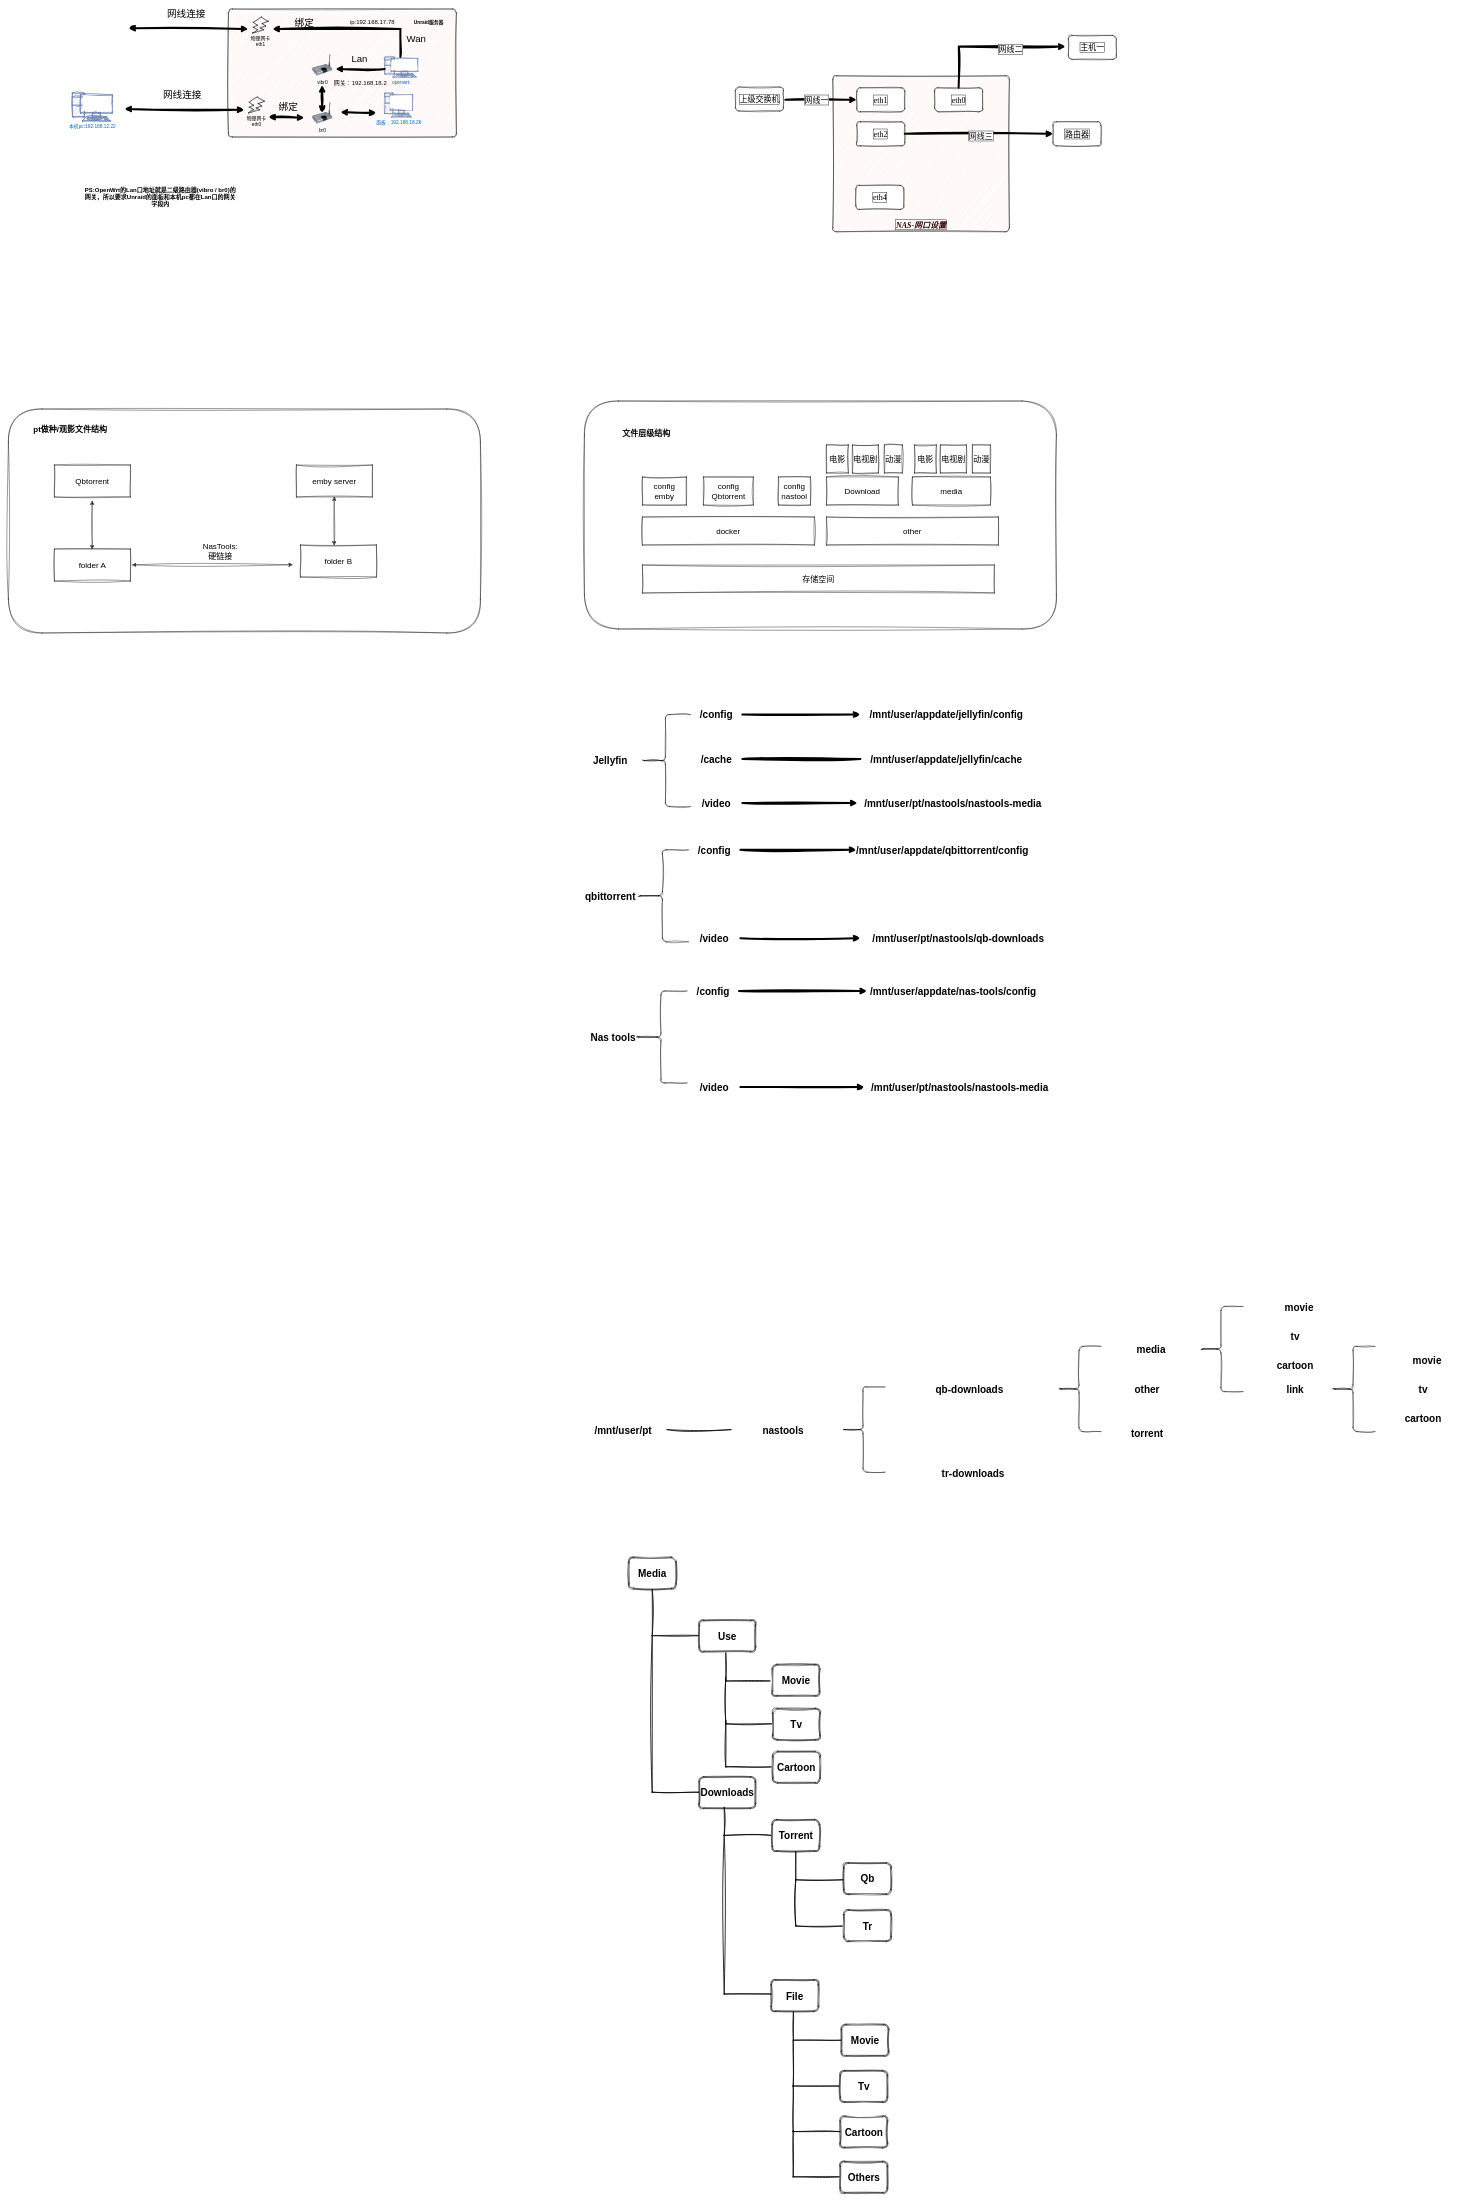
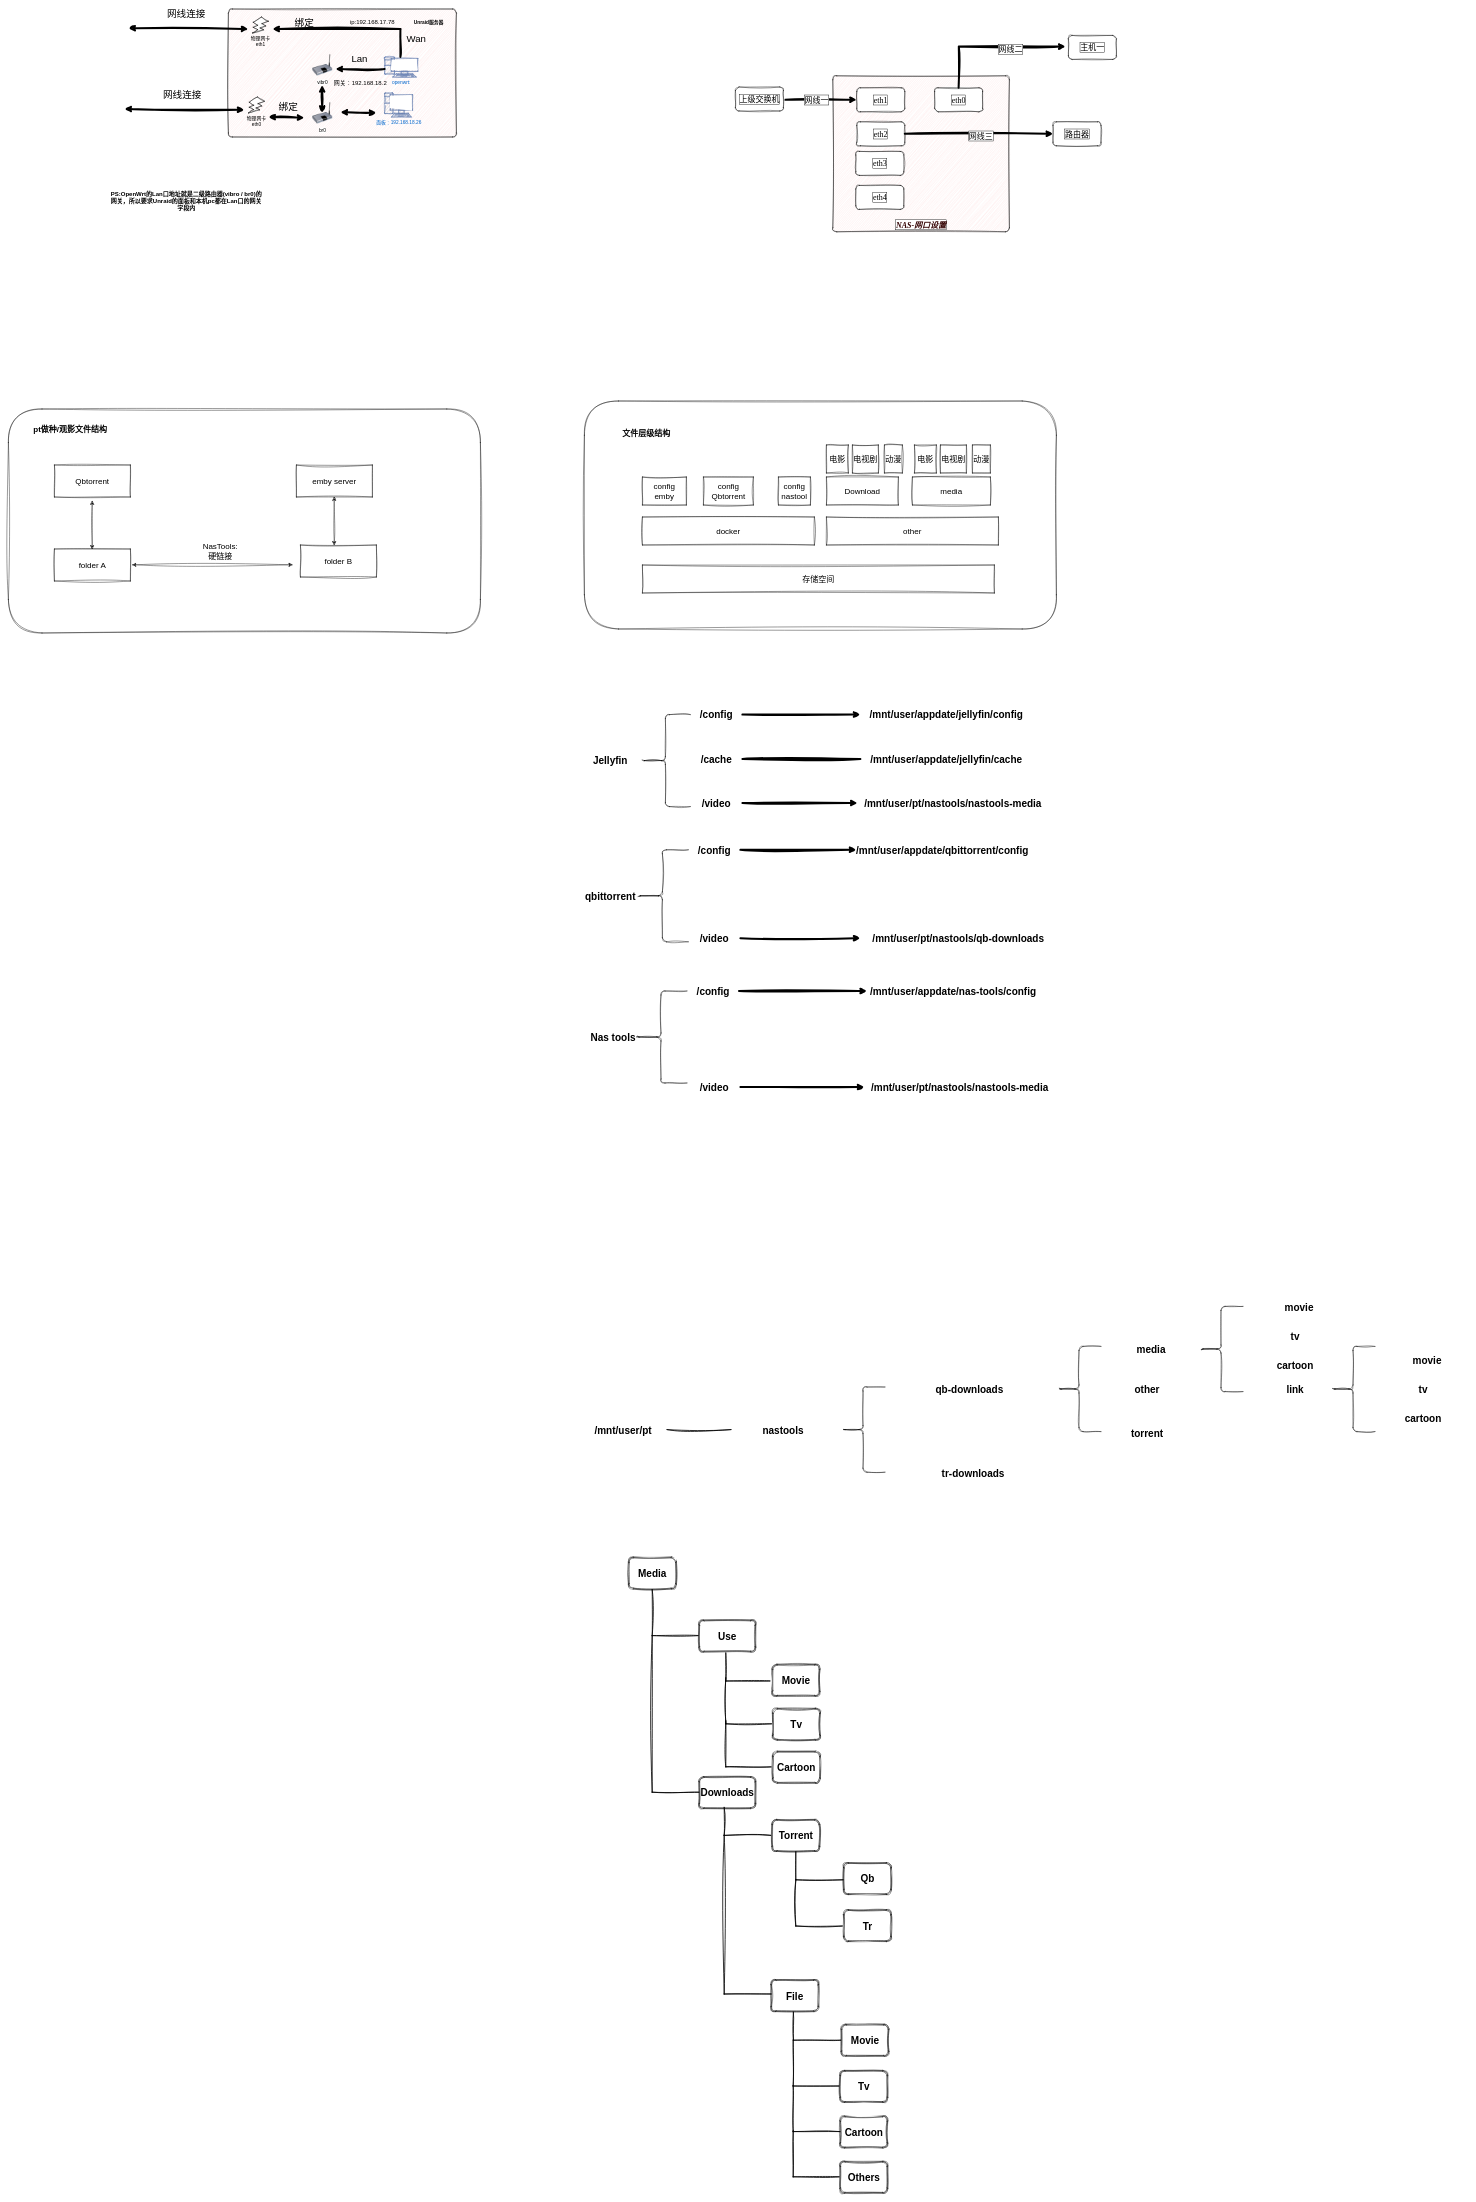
node "本机pc:192.168.12.22": removed
node "eth3": added
node "PS:OpenWrt的Lan口地址就是二级路由器(vibro / br0)的网关，所以要求Unraid的面板和本机pc都在Lan口的网关字段内": moved (160, 197) -> (186, 201)
